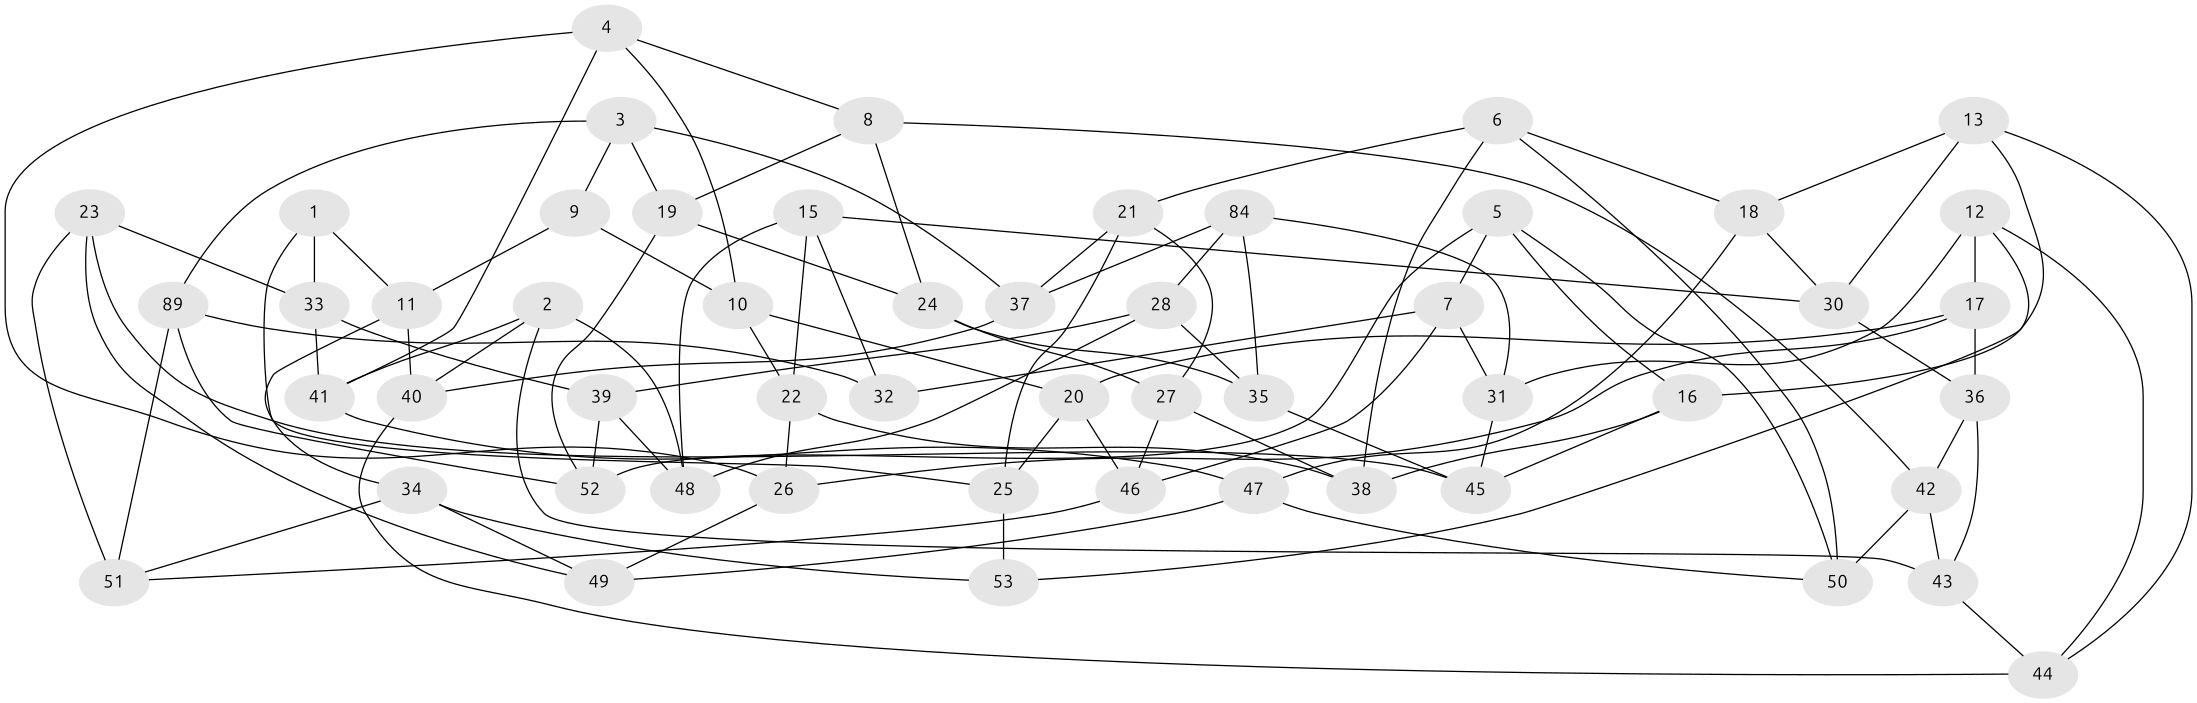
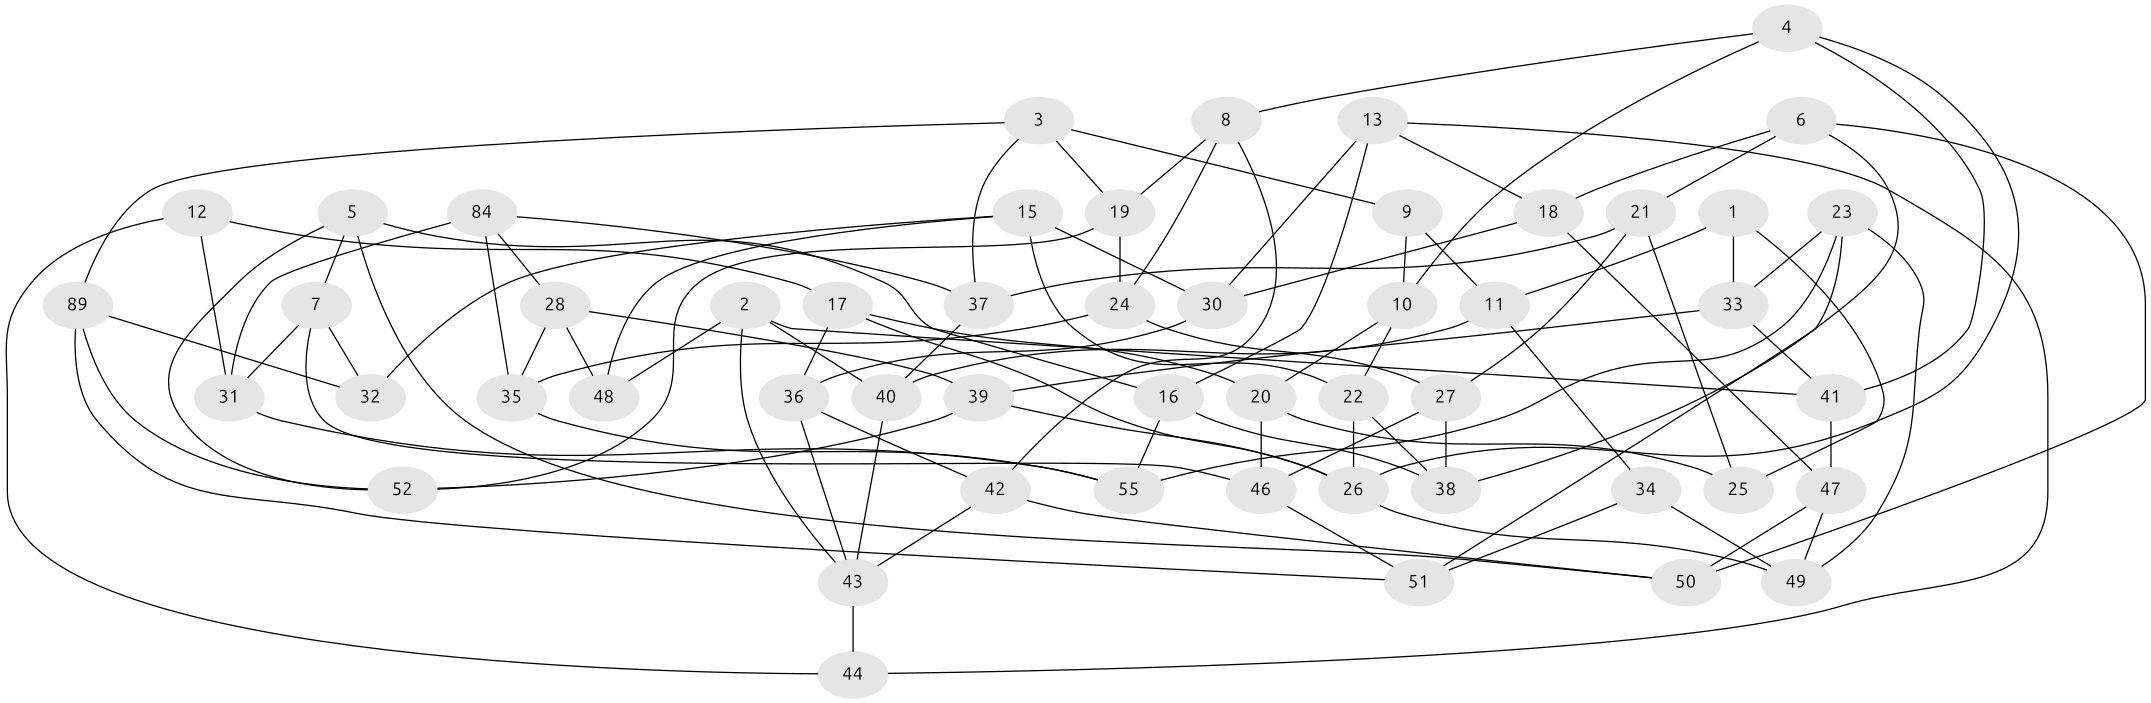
edge "39" -- "48": now "39" -- "26"
node "45": label "45" -> "55"
node "53": removed
edge "40" -- "44": now "40" -- "43"
